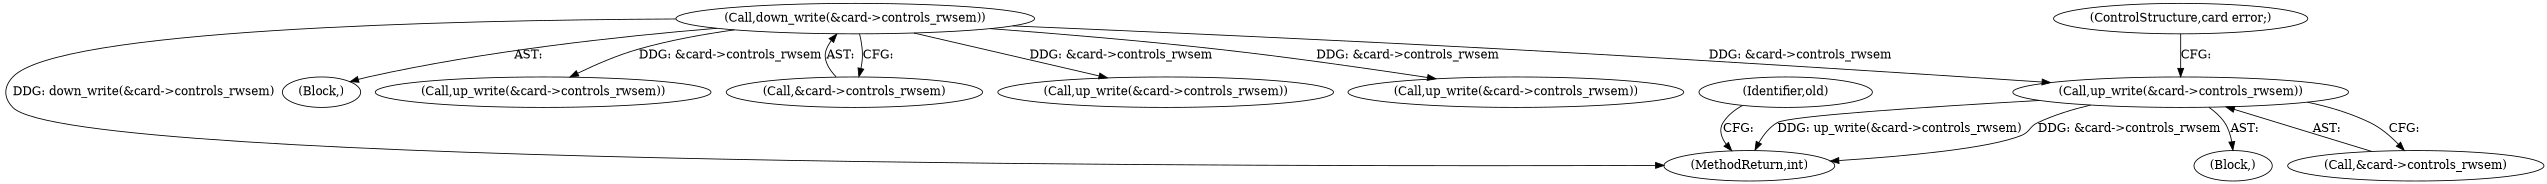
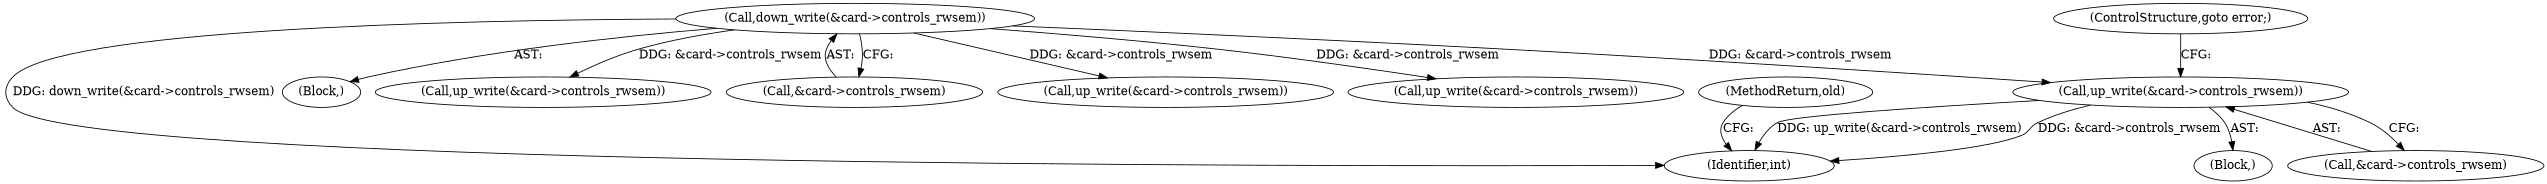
node "(ControlStructure,card error;)": label "(ControlStructure,card error;)" -> "(ControlStructure,goto error;)"
node "(Identifier,old)": label "(Identifier,old)" -> "(MethodReturn,old)"
node "(MethodReturn,int)": label "(MethodReturn,int)" -> "(Identifier,int)"
